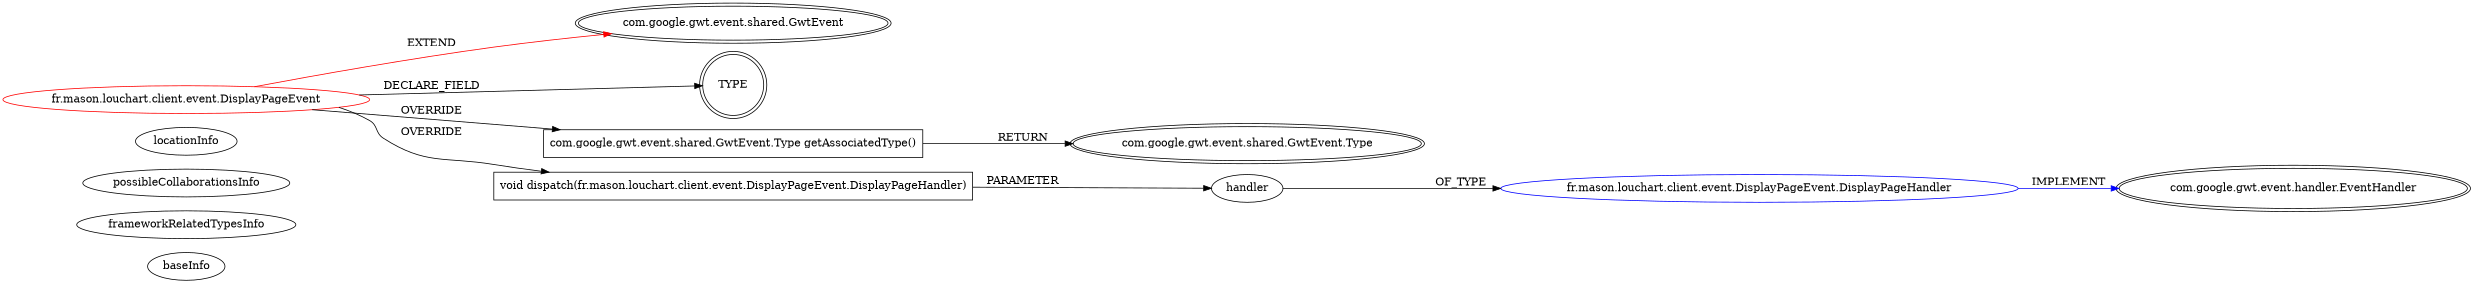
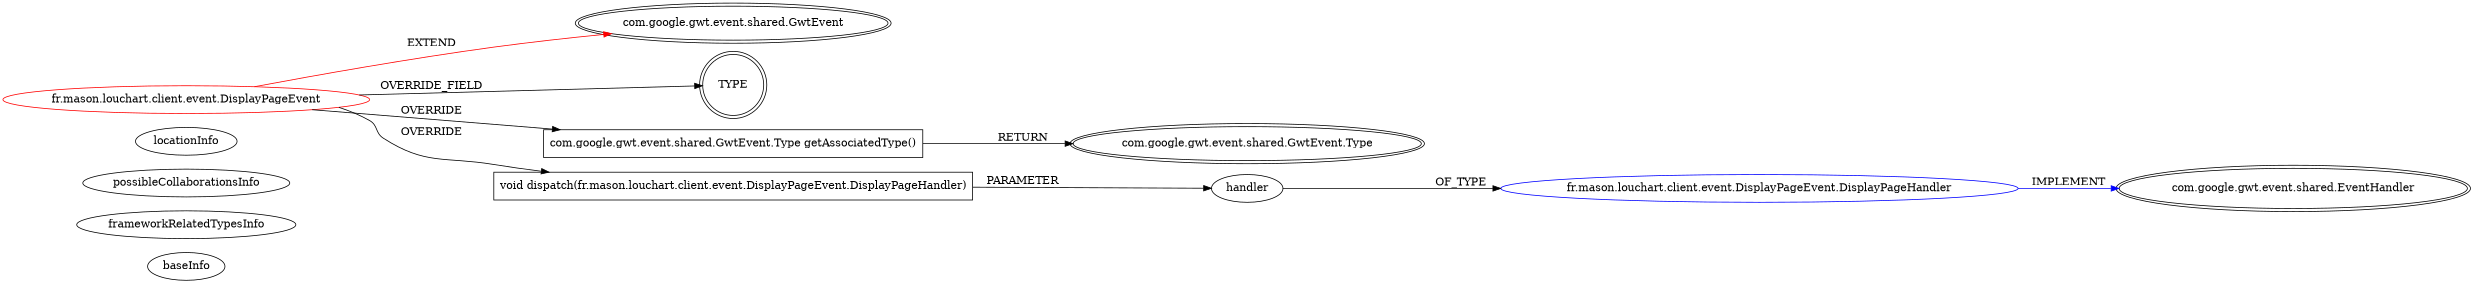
edge "fr.mason.louchart.client.event.DisplayPageEvent" -> "TYPE": label "DECLARE_FIELD" -> "OVERRIDE_FIELD"
node "com.google.gwt.event.handler.EventHandler": label "com.google.gwt.event.handler.EventHandler" -> "com.google.gwt.event.shared.EventHandler"
